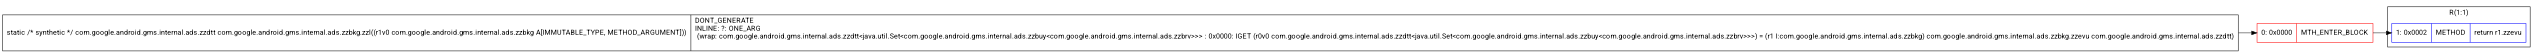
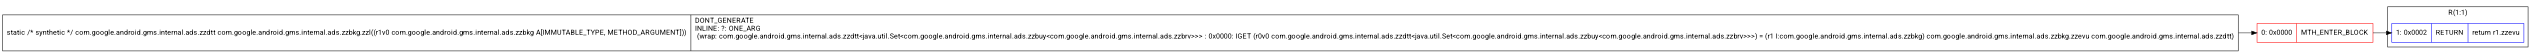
node "1: 0x0002": text "METHOD" -> "RETURN"
